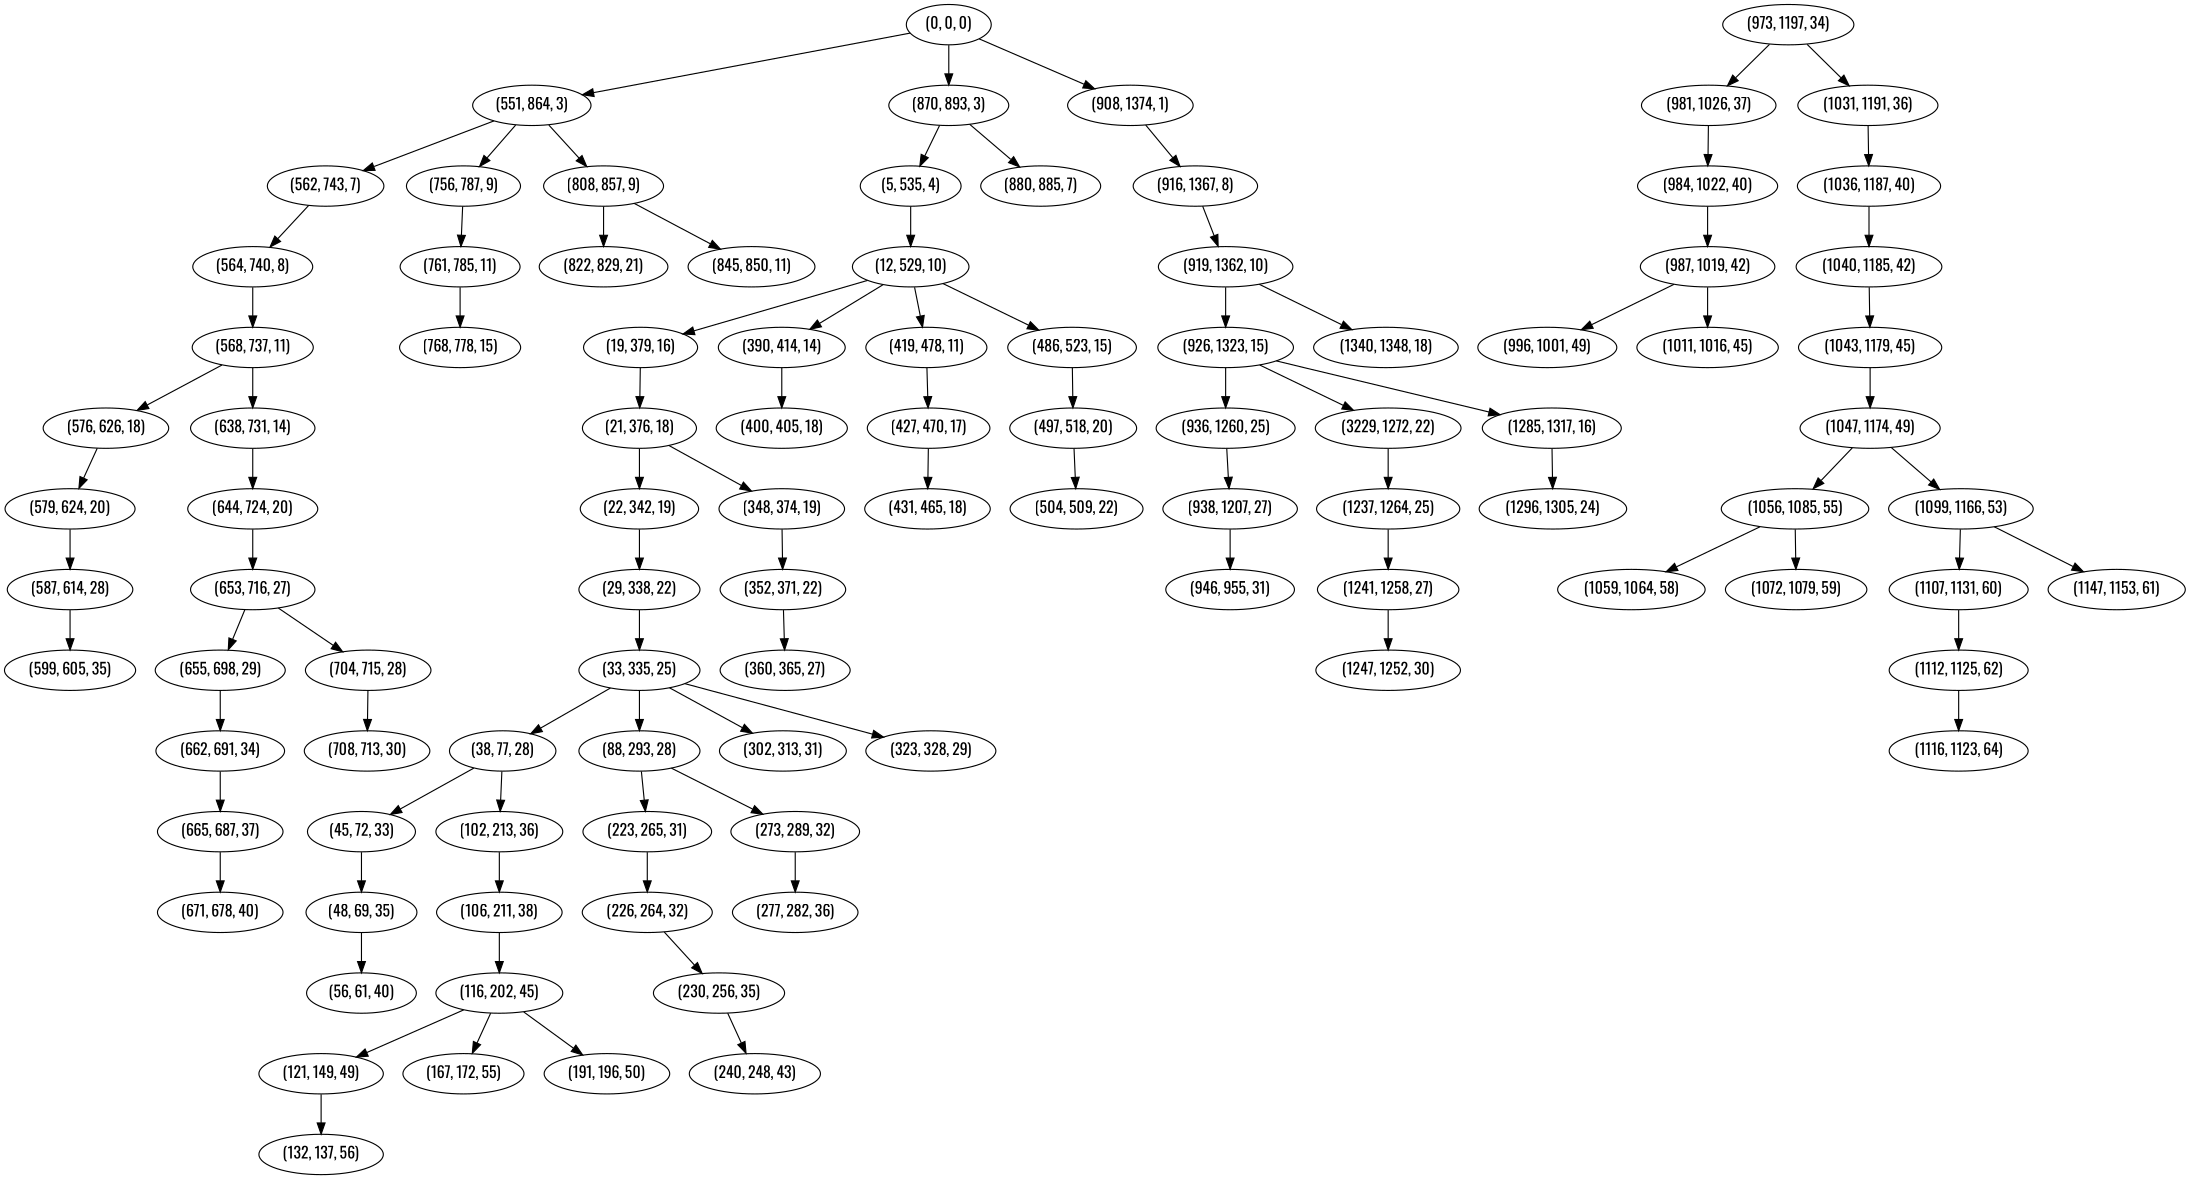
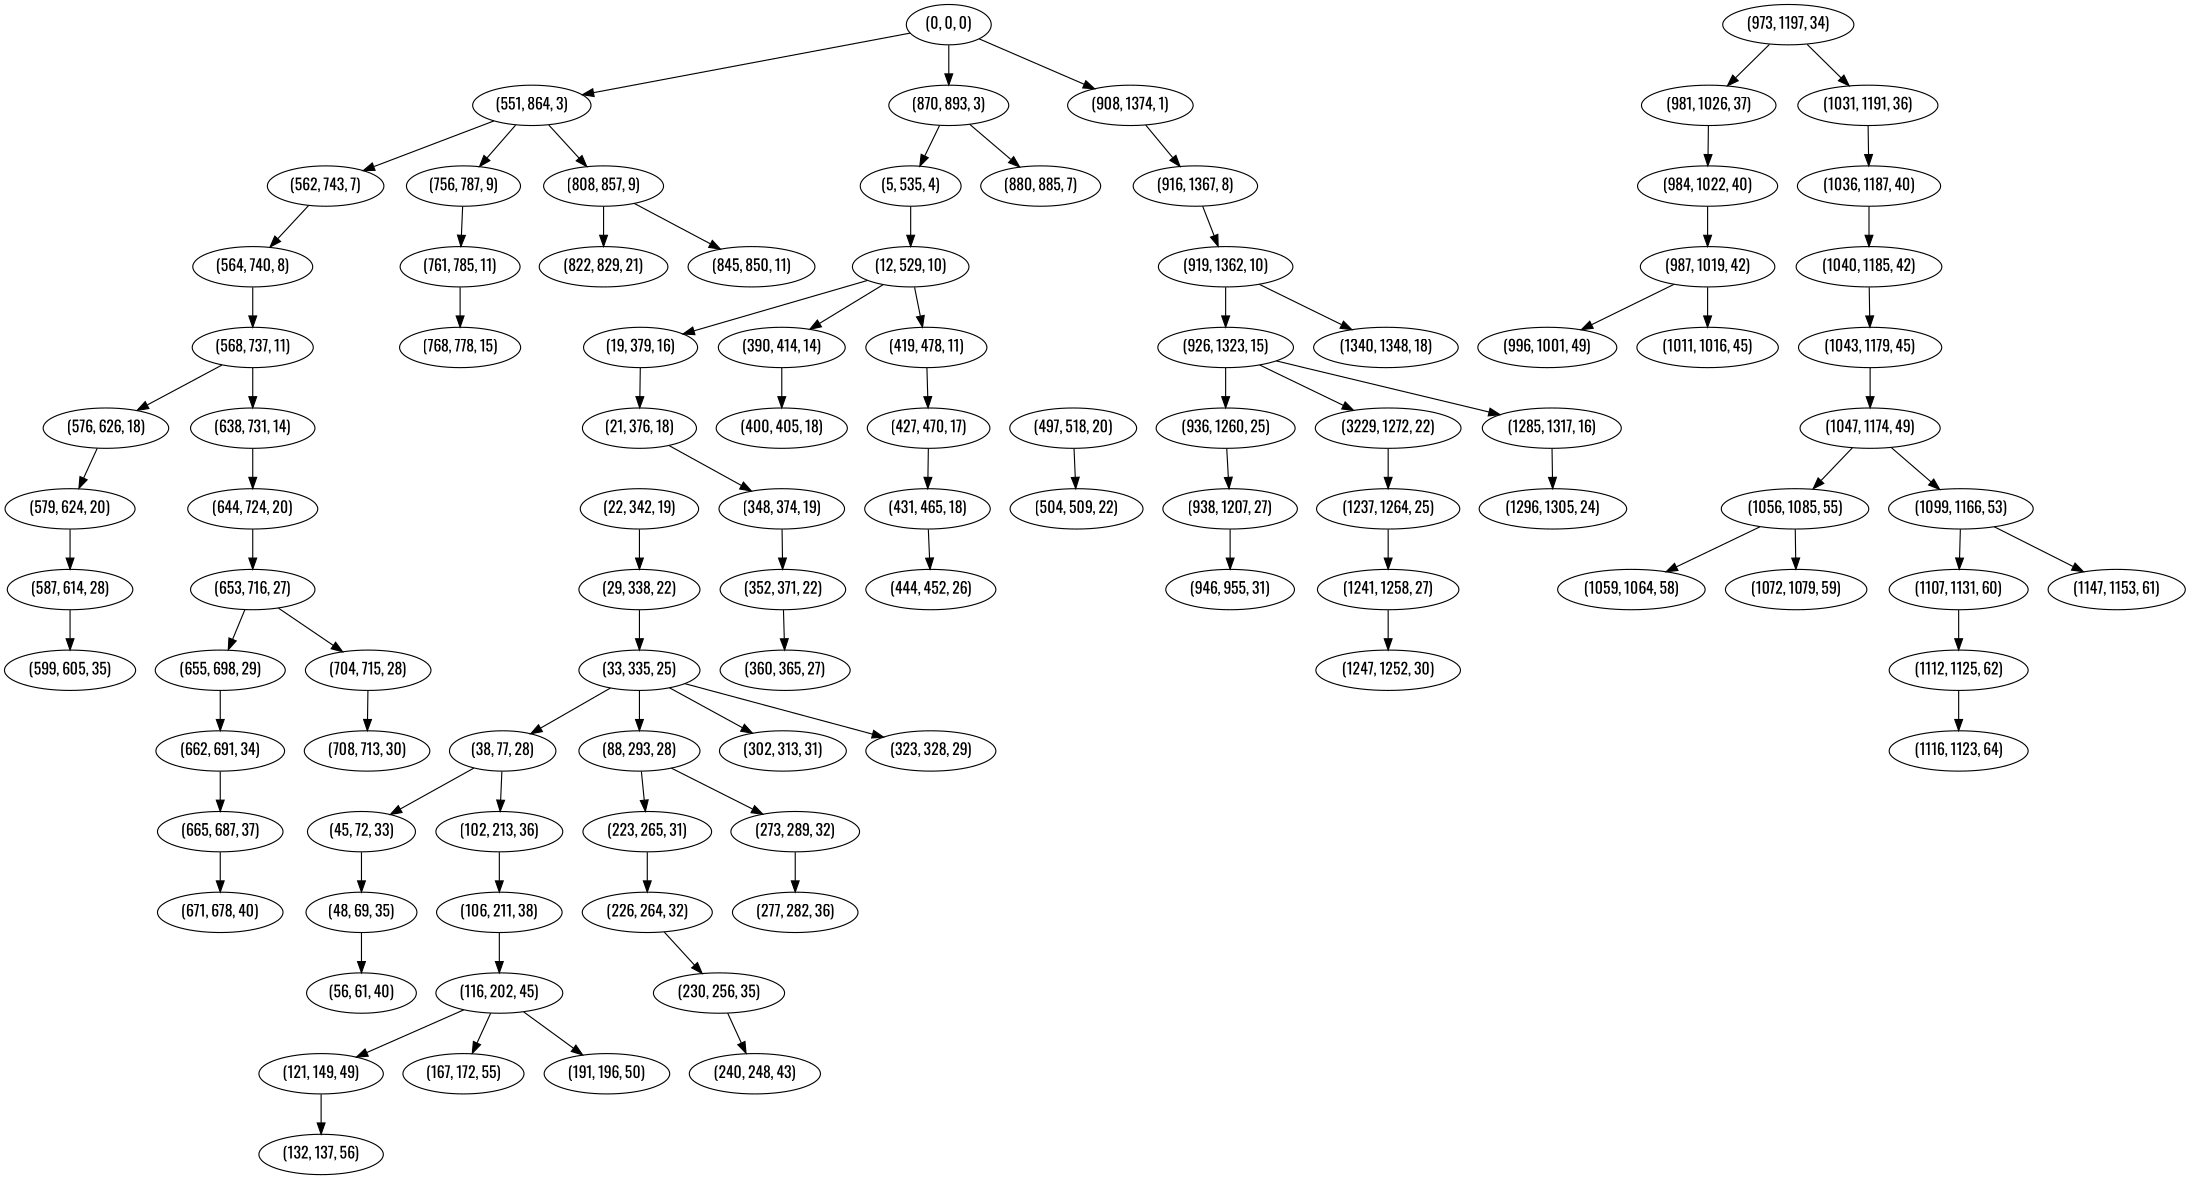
node "(486, 523, 15)": removed
edge "(21, 376, 18)" -> "(22, 342, 19)": removed
node "(444, 452, 26)": added
